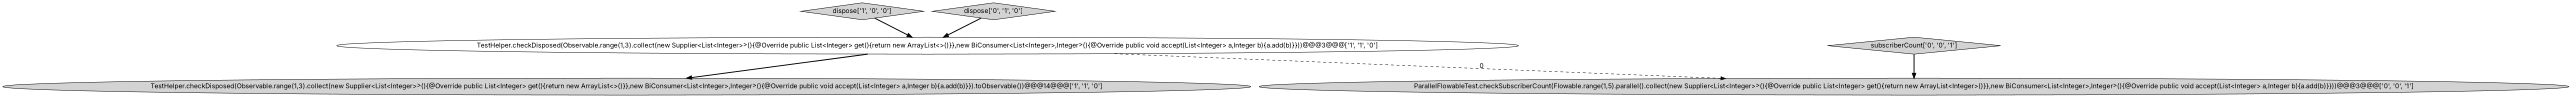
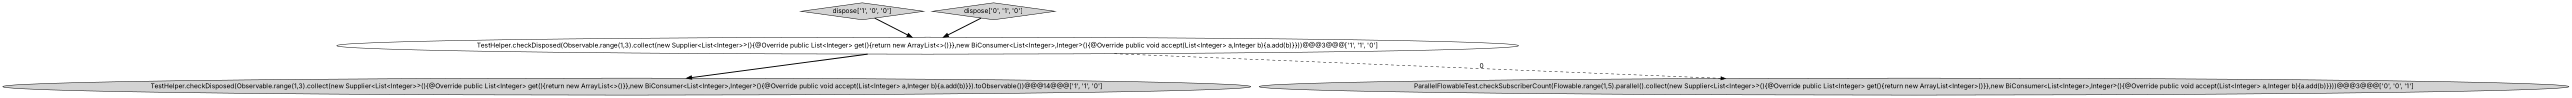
node "subscriberCount['0', '0', '1']": removed
